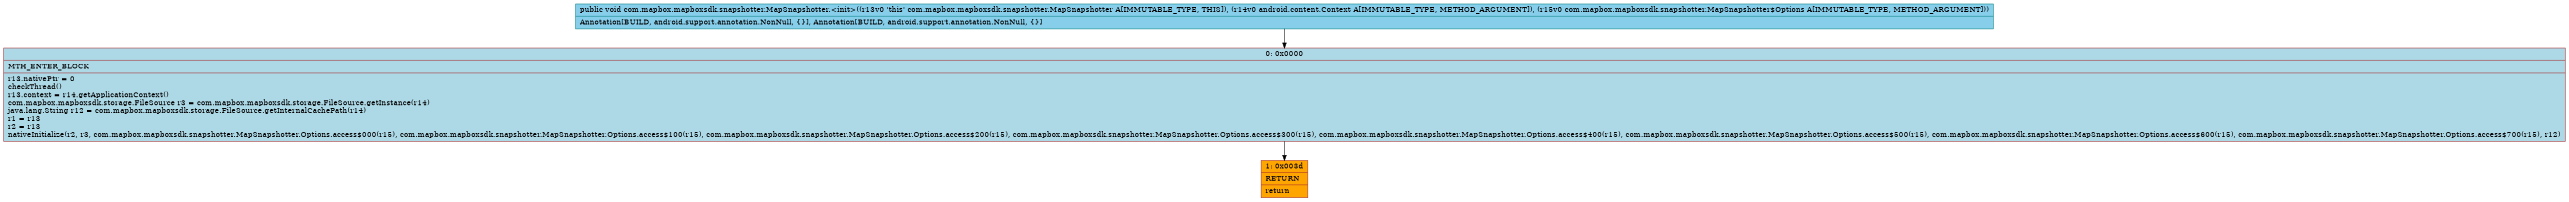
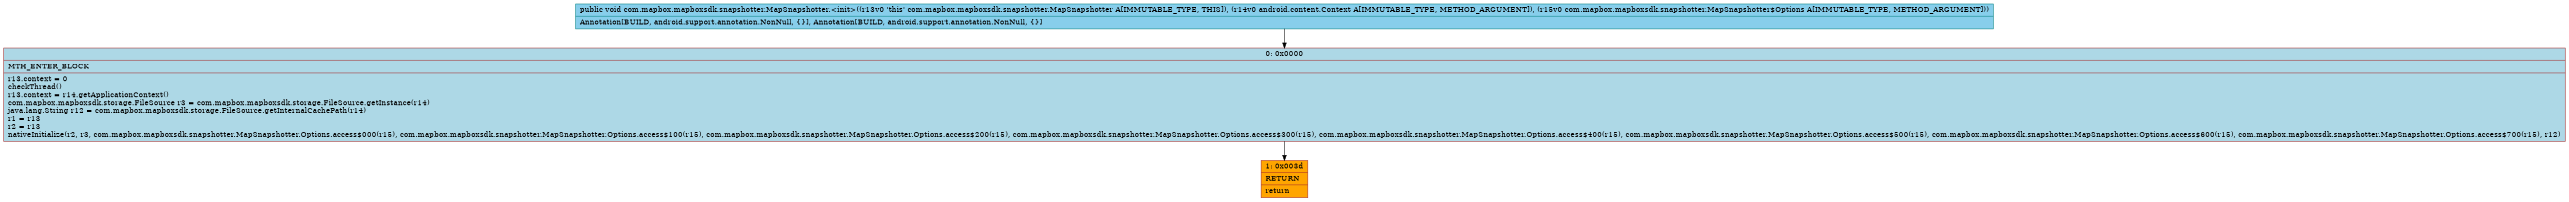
node "0: 0x0000": text "r13.nativePtr = 0" -> "r13.context = 0"
